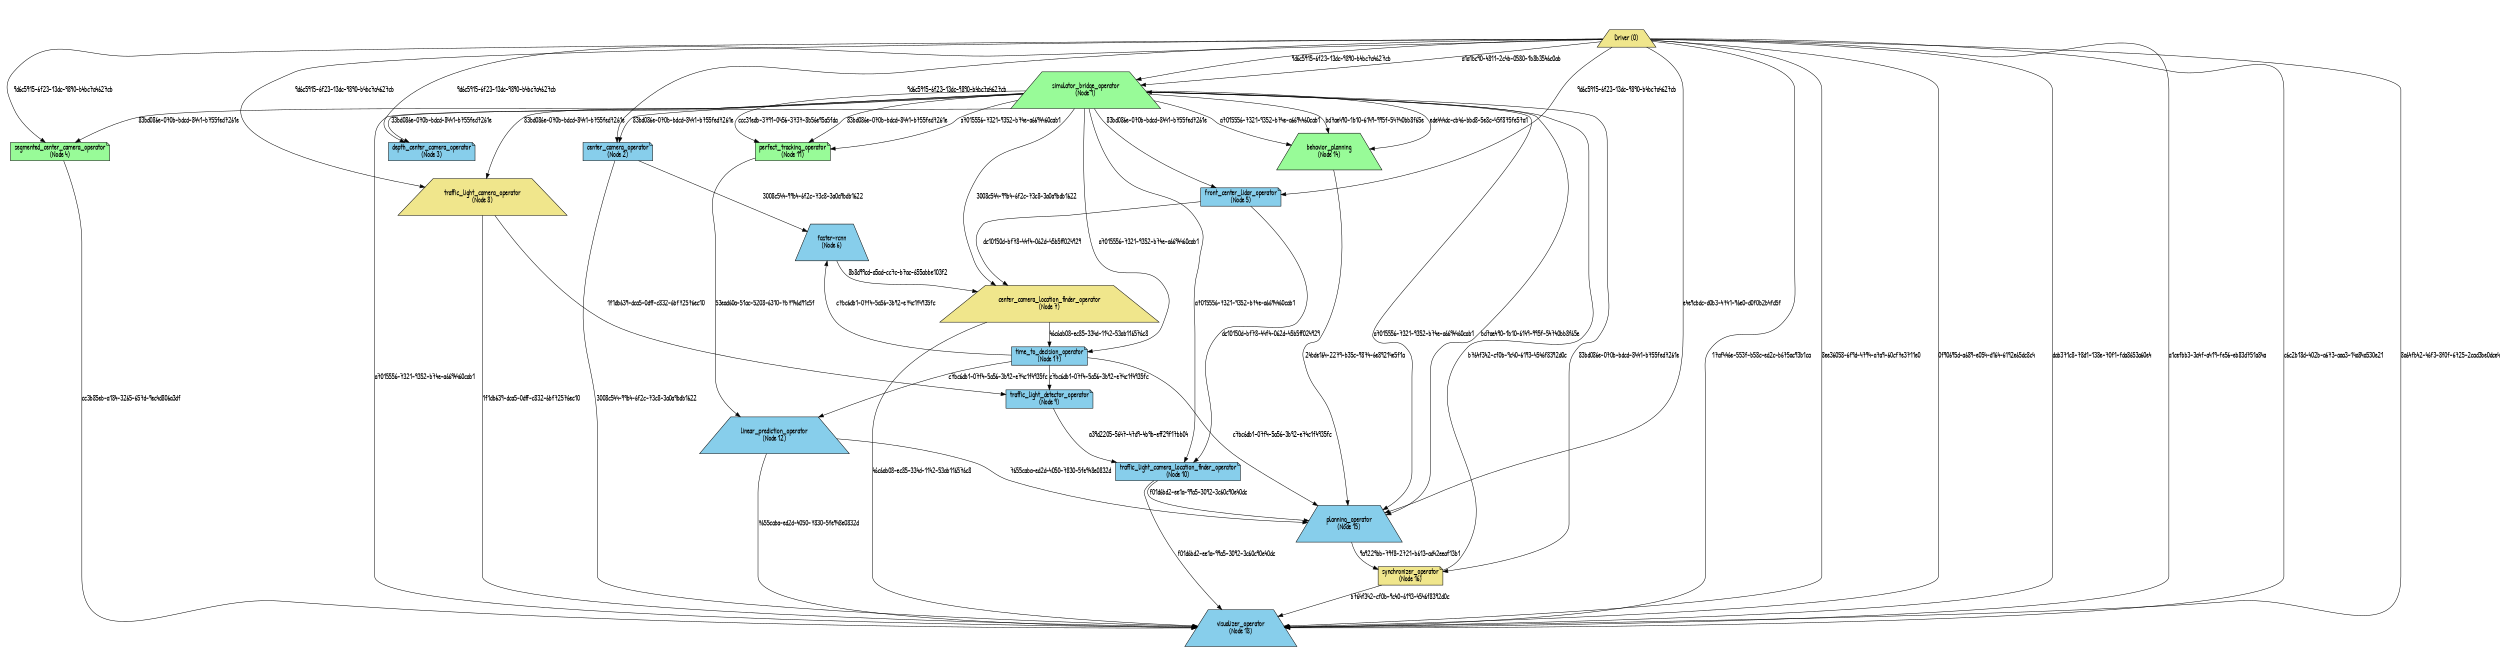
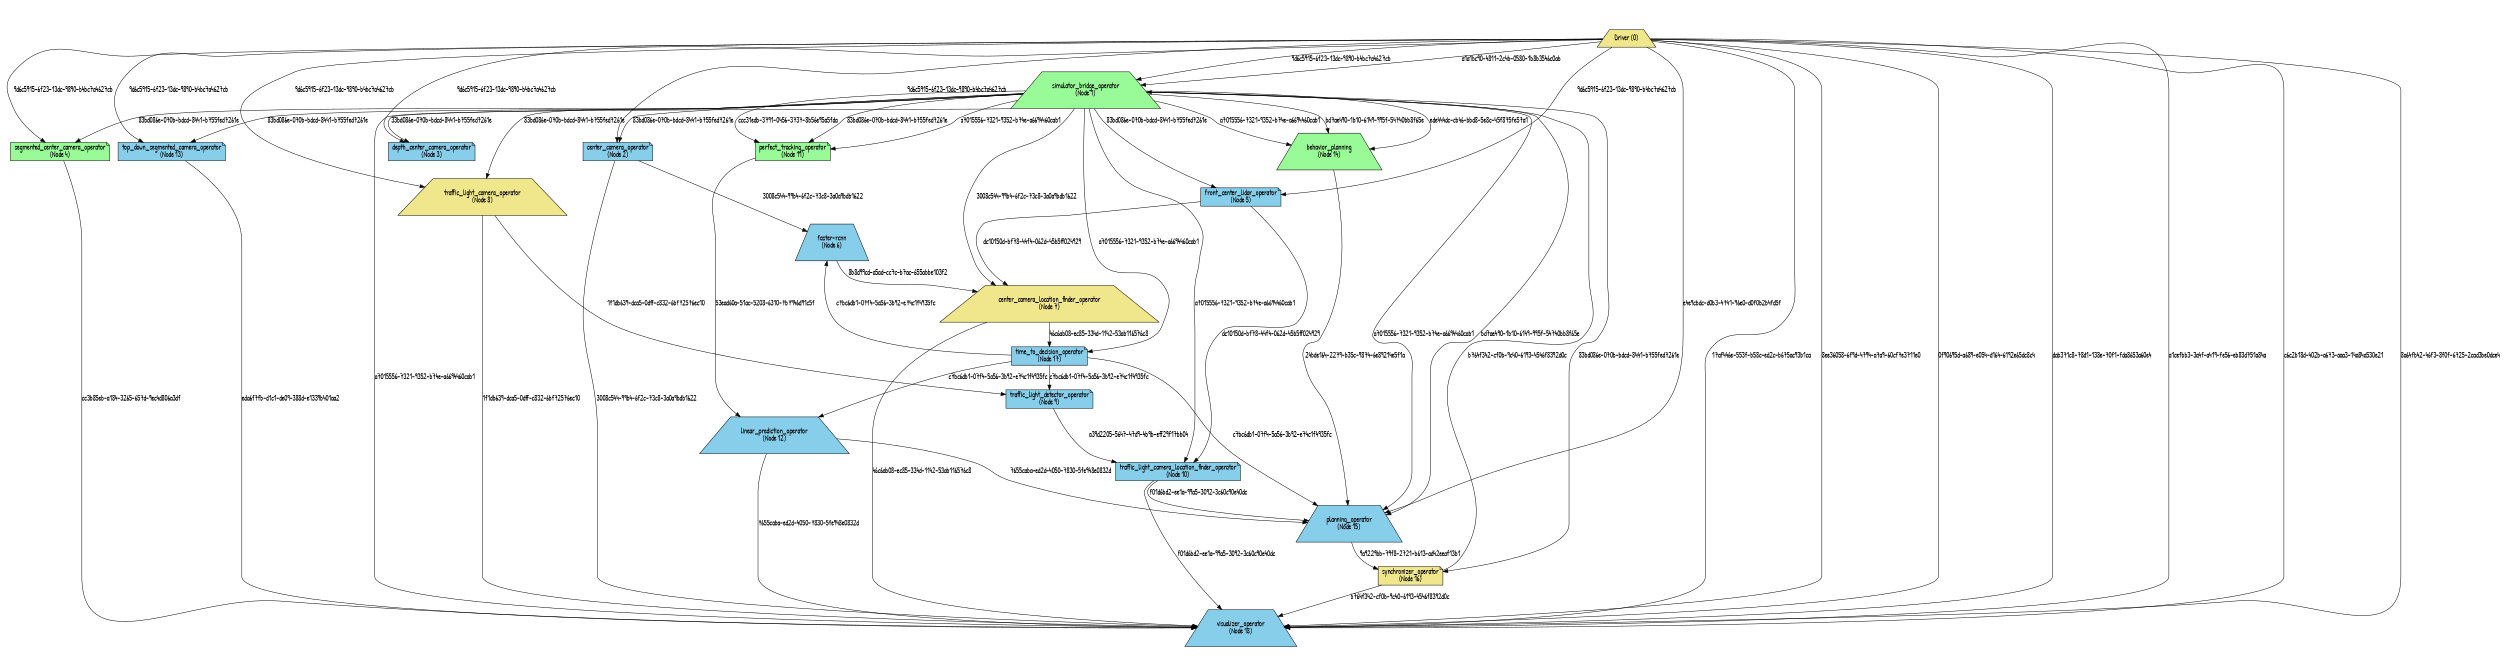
node "top_down_segmented_camera_operator (Node 13)": added
